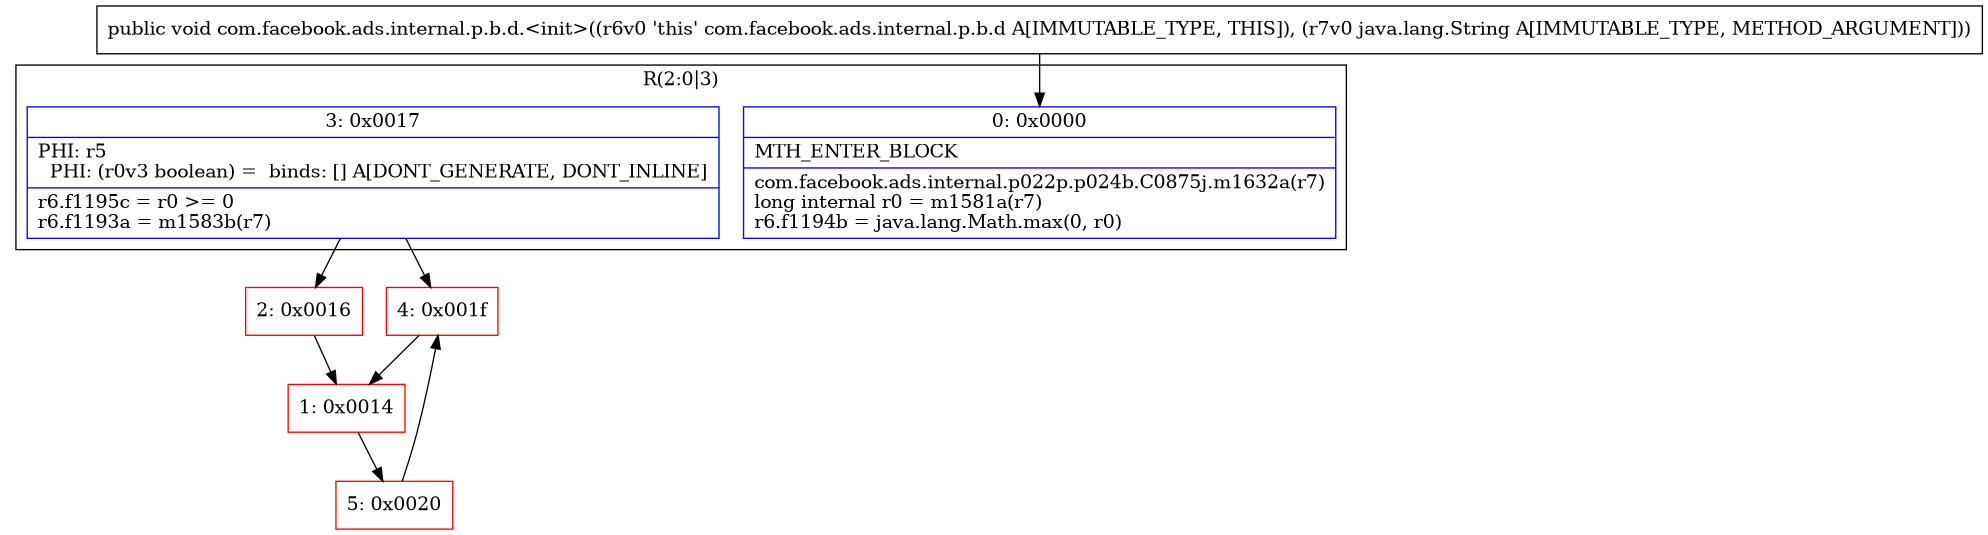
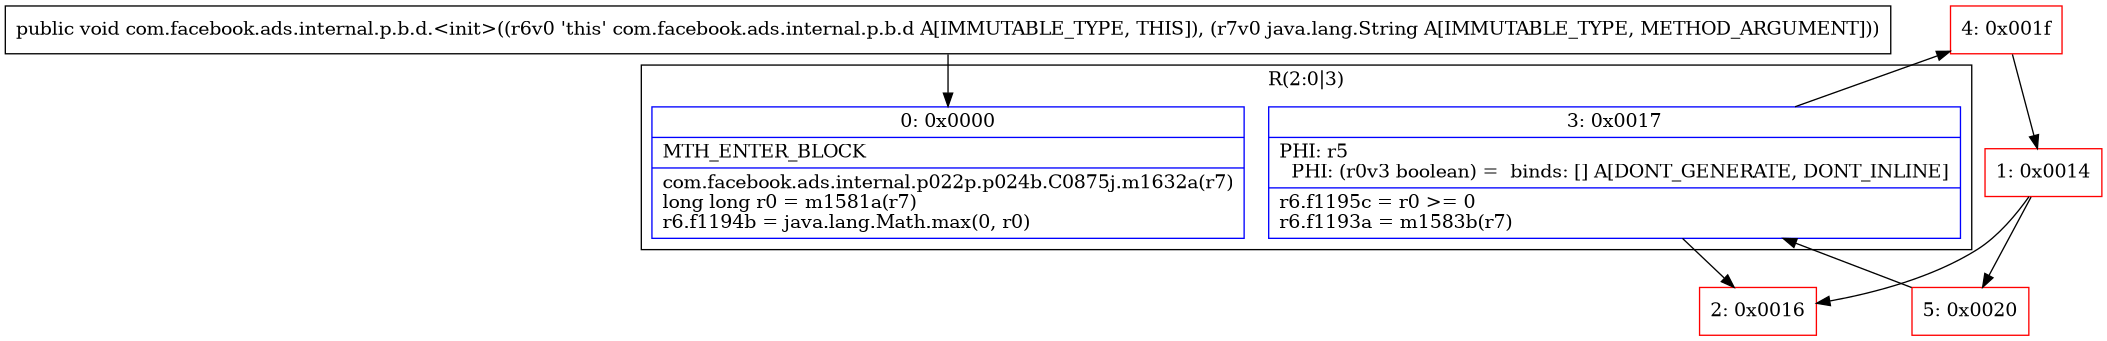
node "0: 0x0000": text "long internal r0 = m1581a(r7)" -> "long long r0 = m1581a(r7)"
edge "2: 0x0016" -> "1: 0x0014": reversed
edge "5: 0x0020" -> "4: 0x001f": now "5: 0x0020" -> "3: 0x0017"
